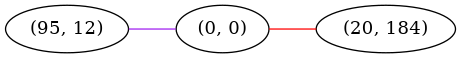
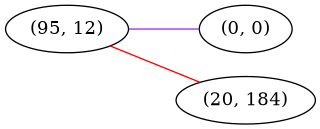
edge "(0, 0)" -- "(20, 184)": now "(95, 12)" -- "(20, 184)"
